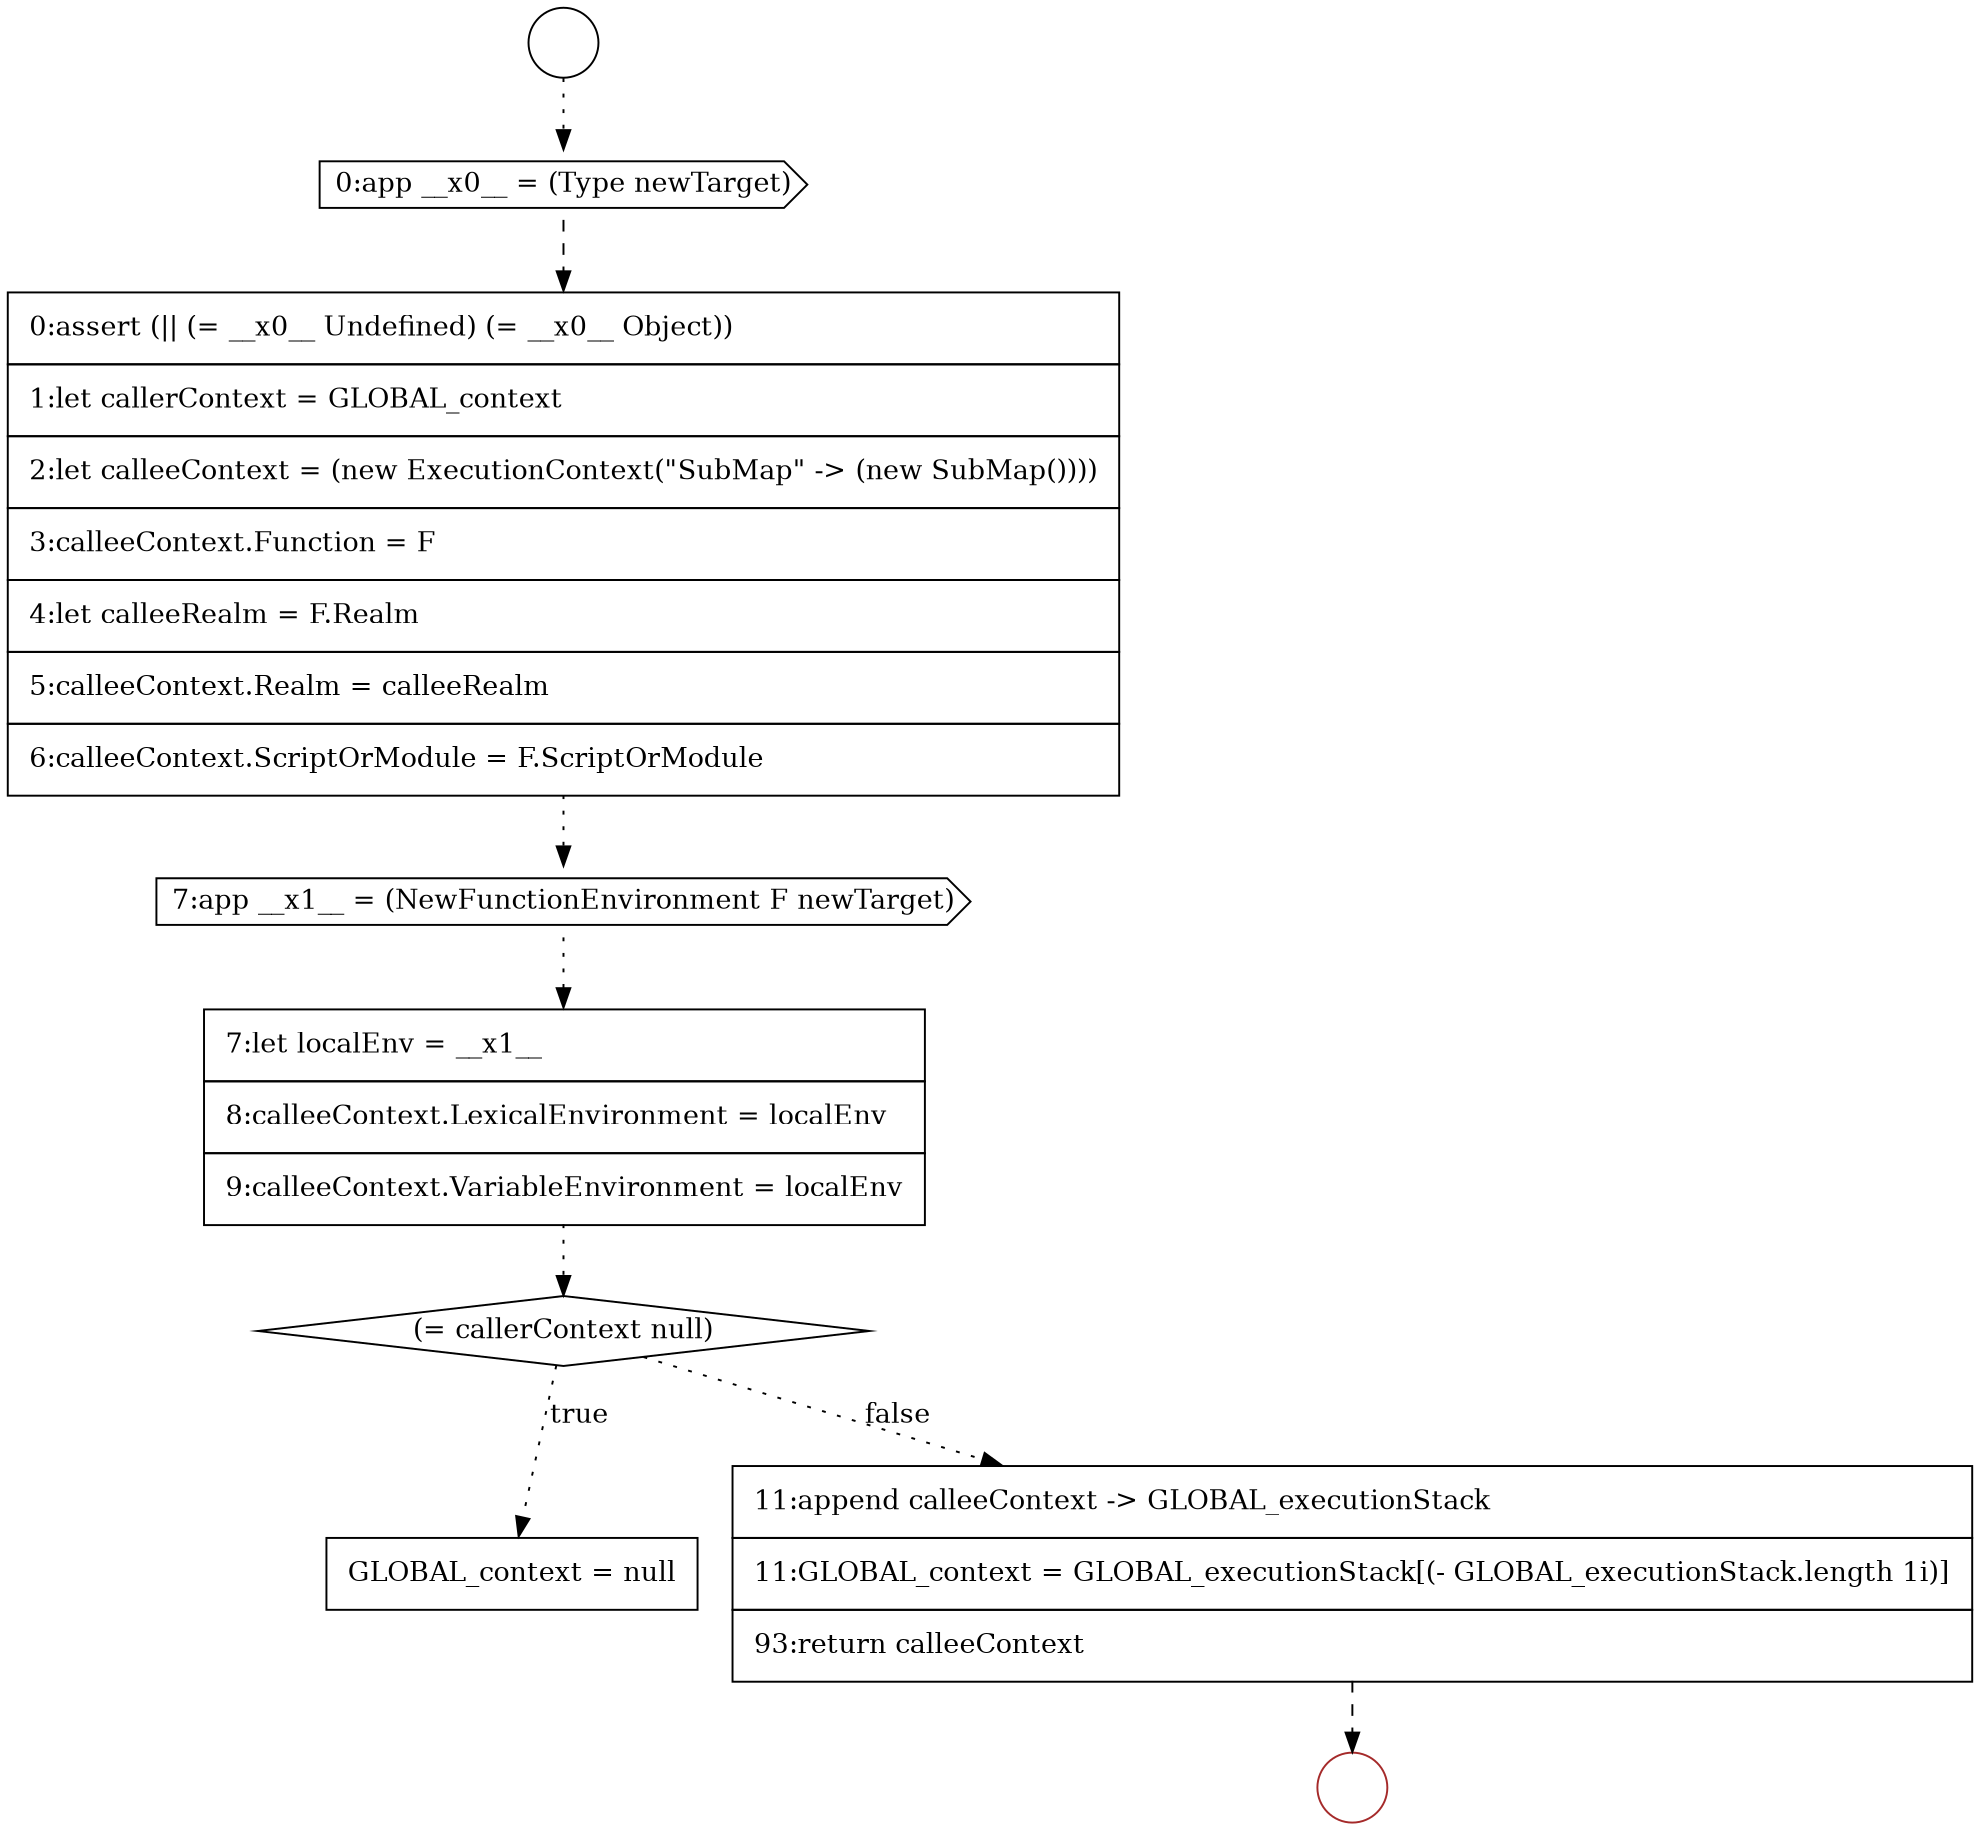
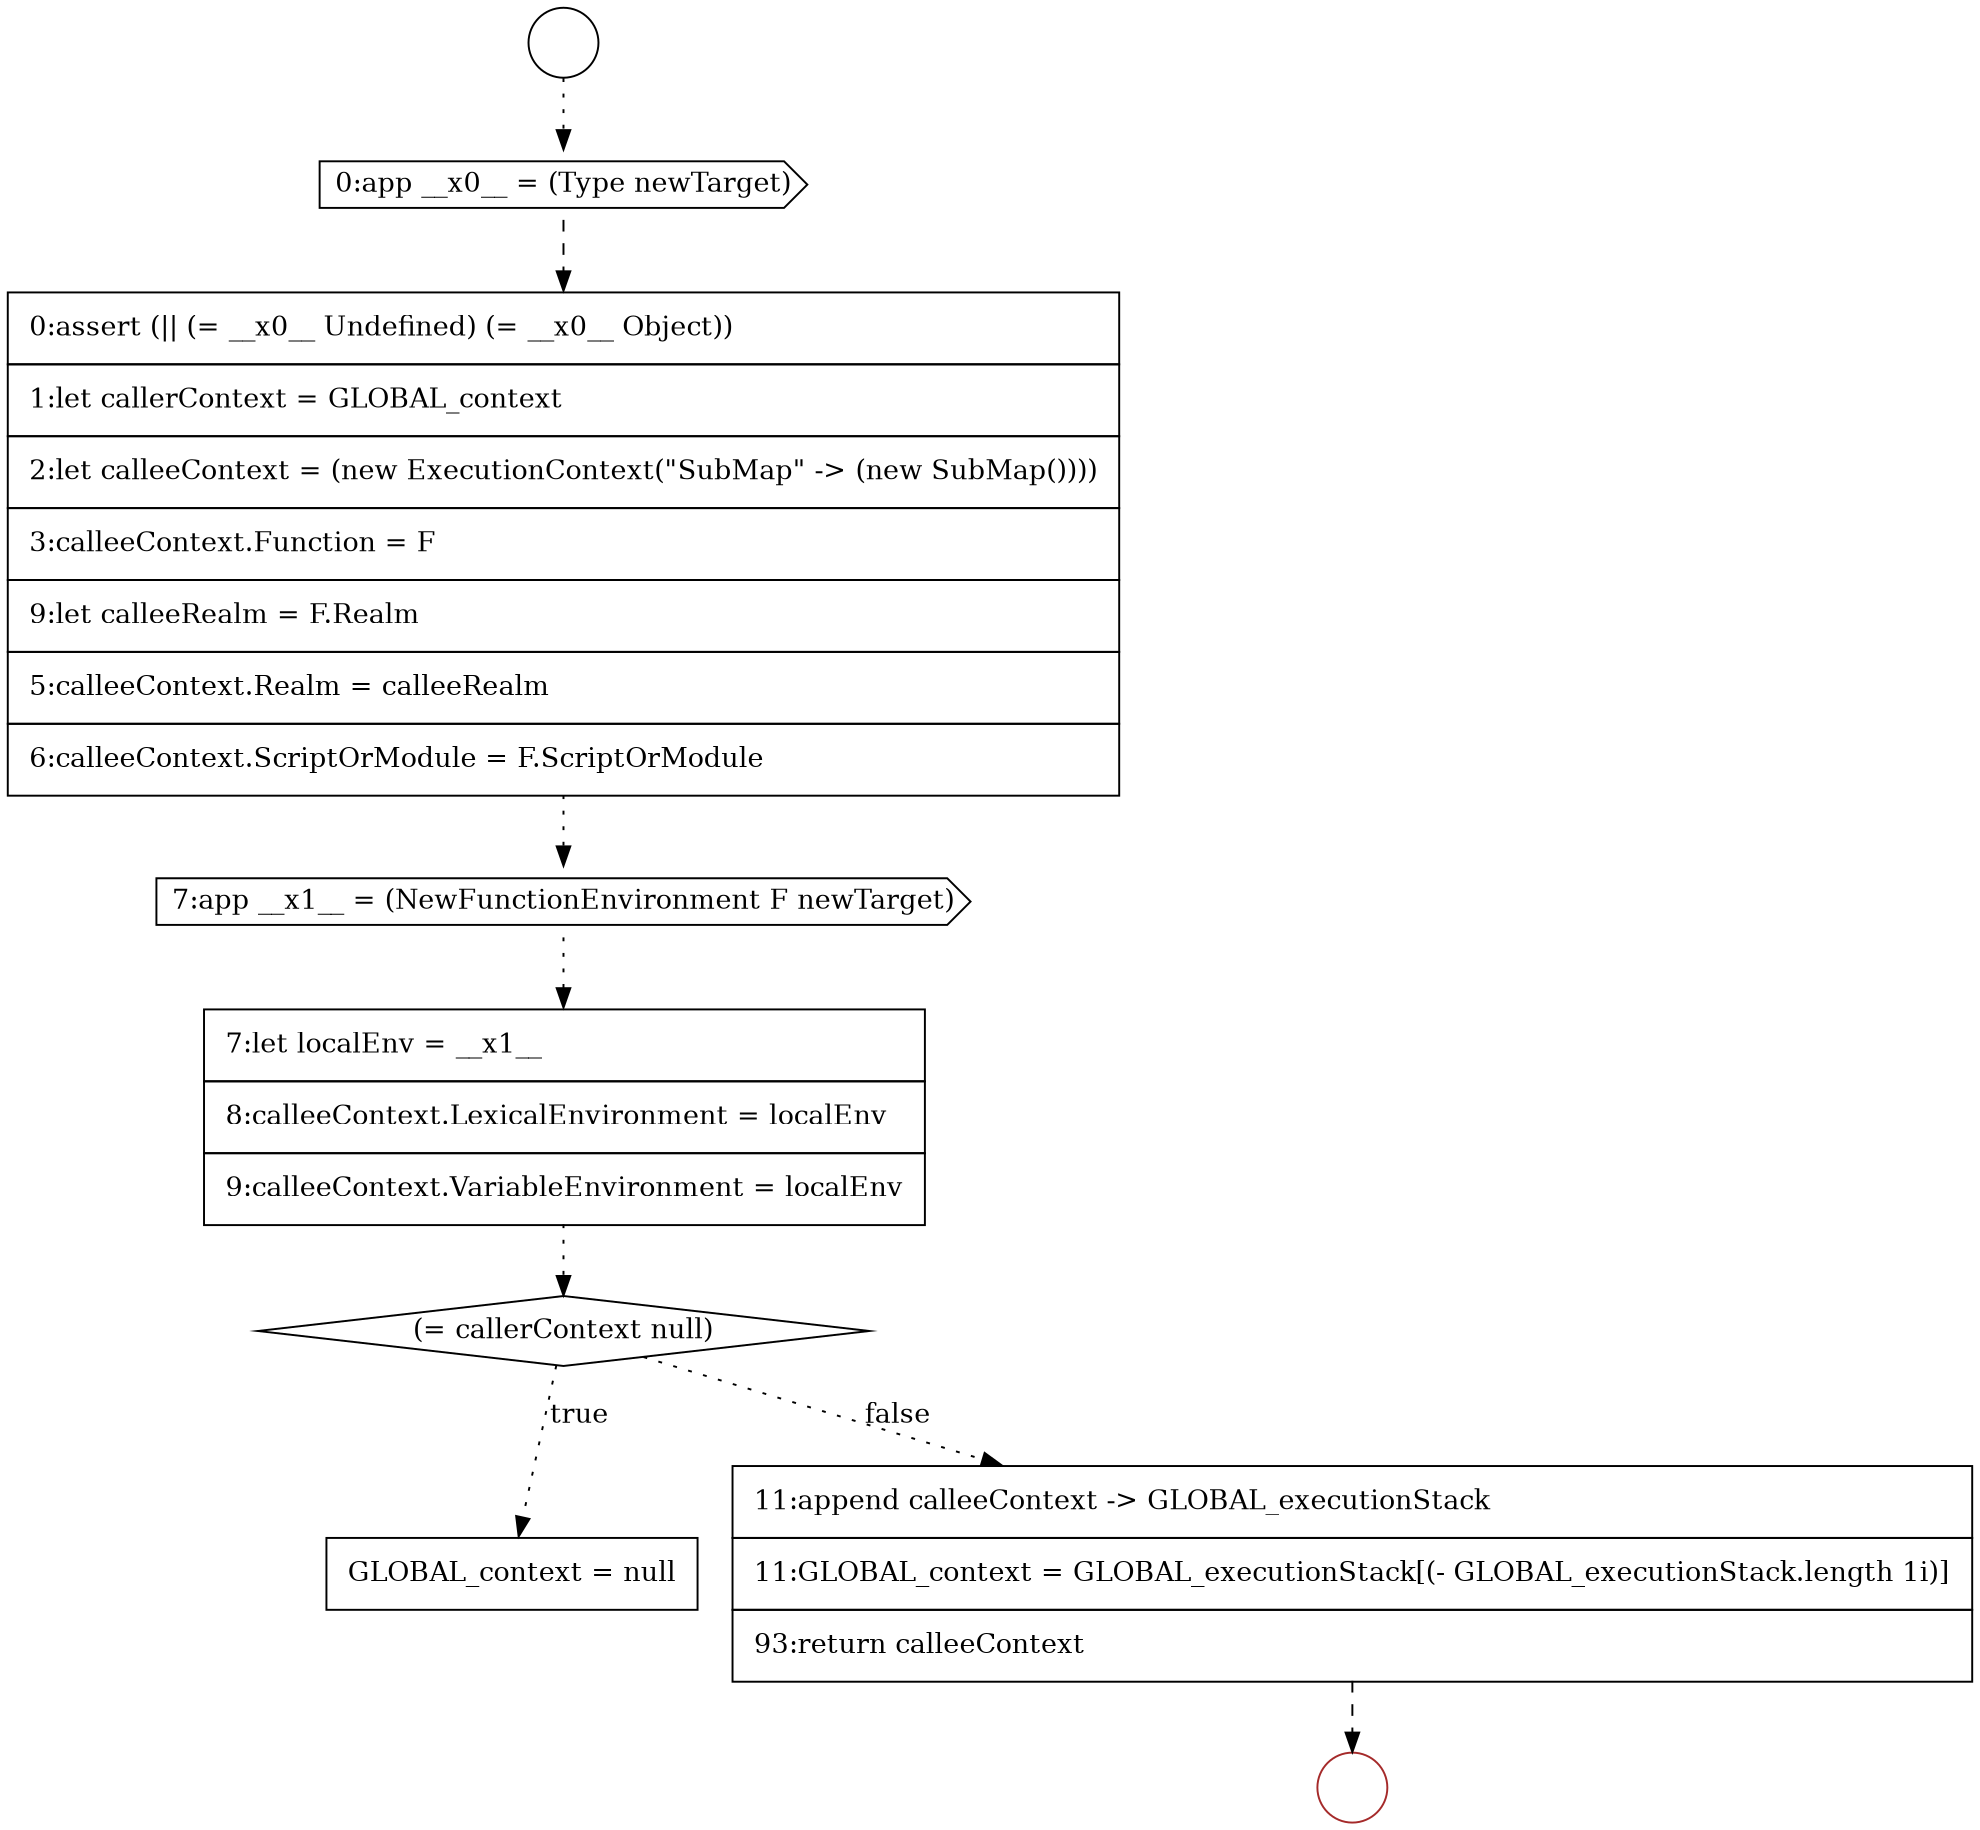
node "0:assert (|| (= __x0__ Undefined) (= __x0__ Object))": text "4:let calleeRealm = F.Realm" -> "9:let calleeRealm = F.Realm"
